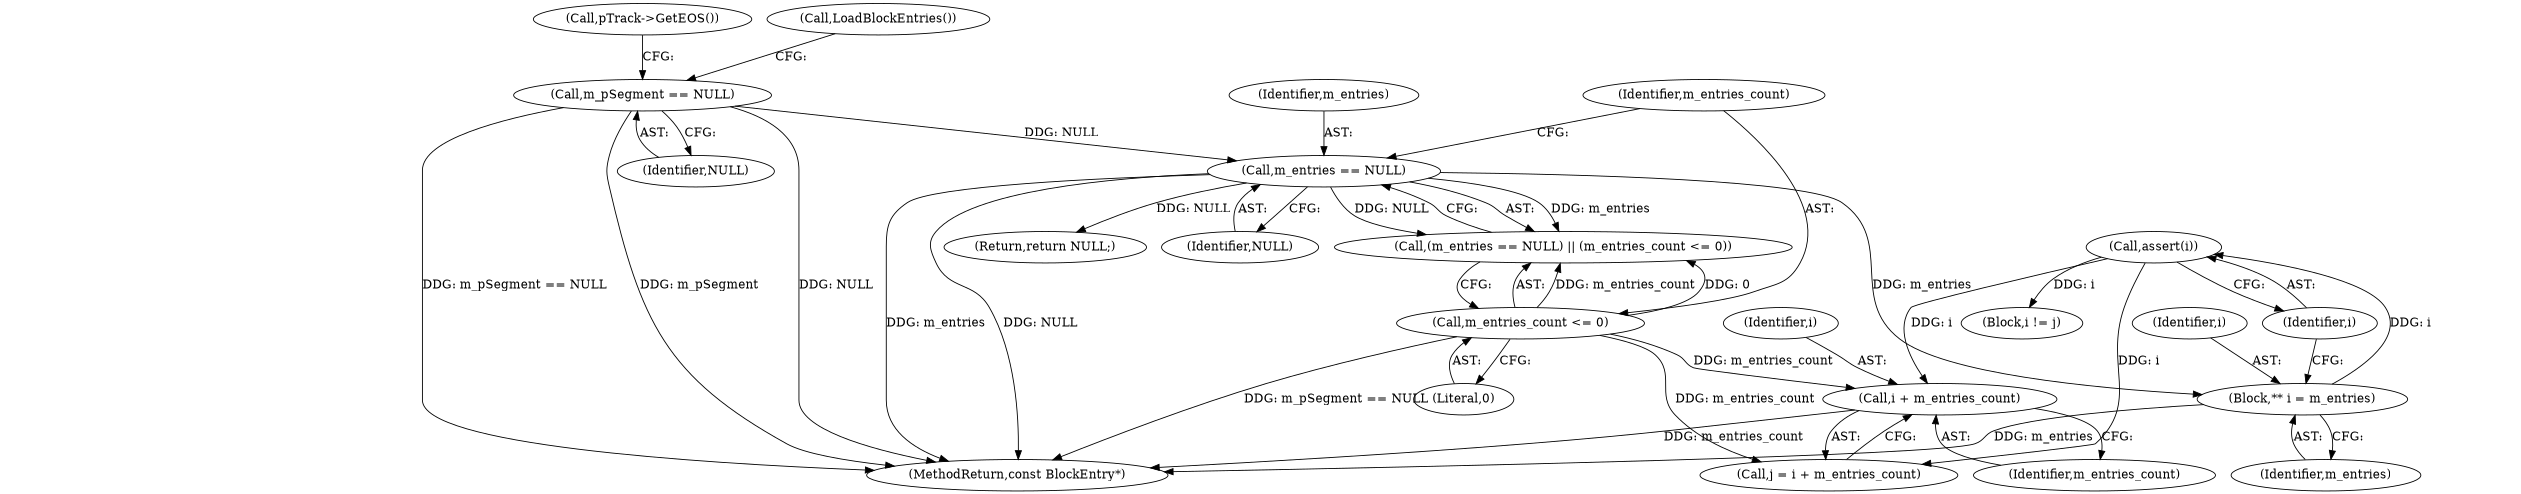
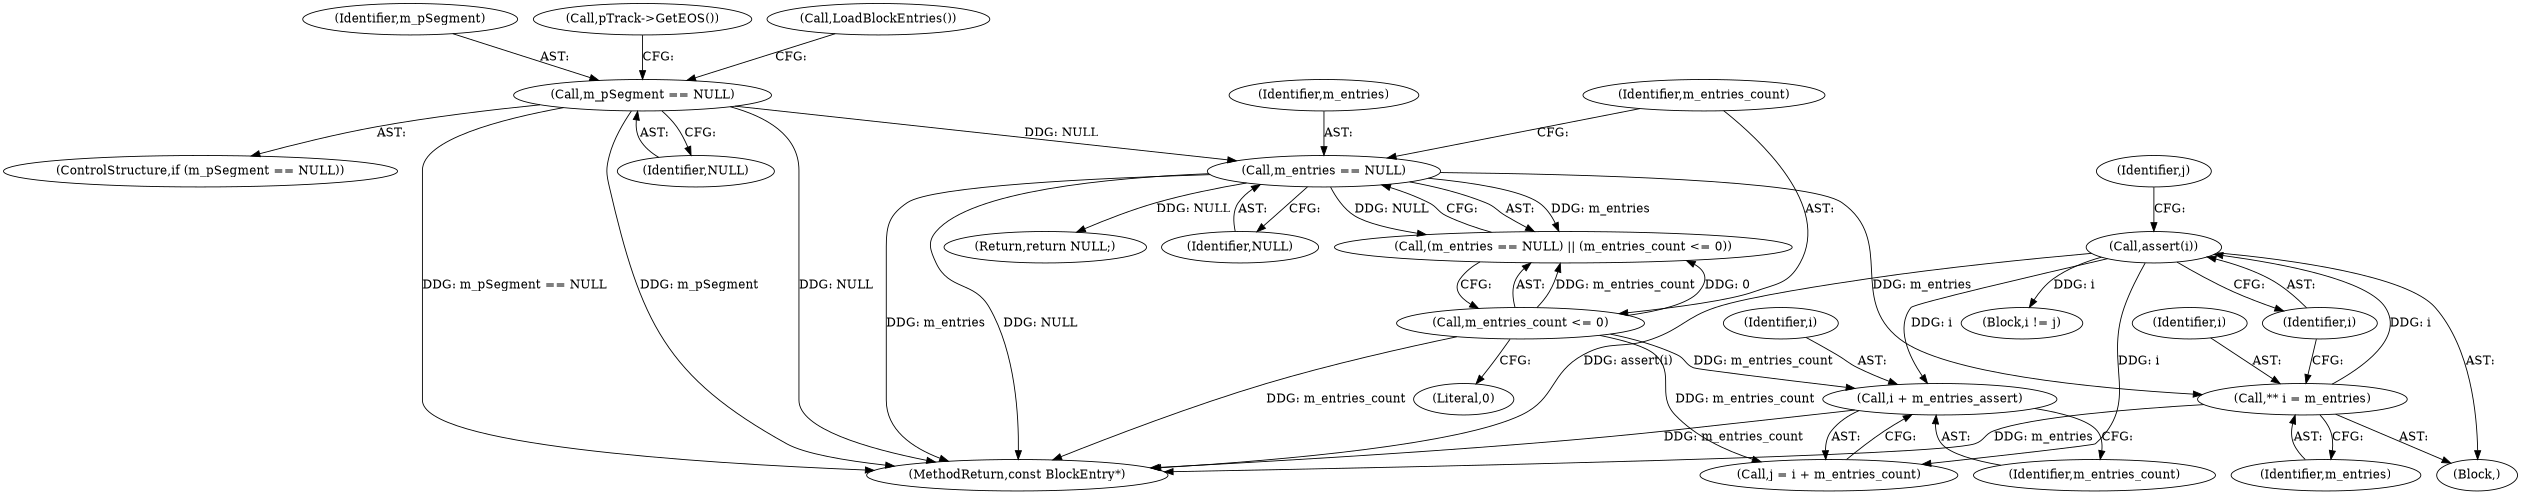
node "(Identifier,m_pSegment)": added
node "(ControlStructure,if (m_pSegment == NULL))": added
node "(Identifier,j)": added
edge "(Call,assert(i))" -> "(MethodReturn,const BlockEntry*)": added, label "DDG: assert(i)"
edge "(Literal,0)" -> "(Call,m_entries_count <= 0)": removed, label "AST:"
edge "(Call,m_entries_count <= 0)" -> "(MethodReturn,const BlockEntry*)": label "DDG: m_pSegment == NULL" -> "DDG: m_entries_count"
node "(Call,i + m_entries_count)": label "(Call,i + m_entries_count)" -> "(Call,i + m_entries_assert)"
node "(Block,** i = m_entries)": label "(Block,** i = m_entries)" -> "(Call,** i = m_entries)"
node "(Block,)": added
